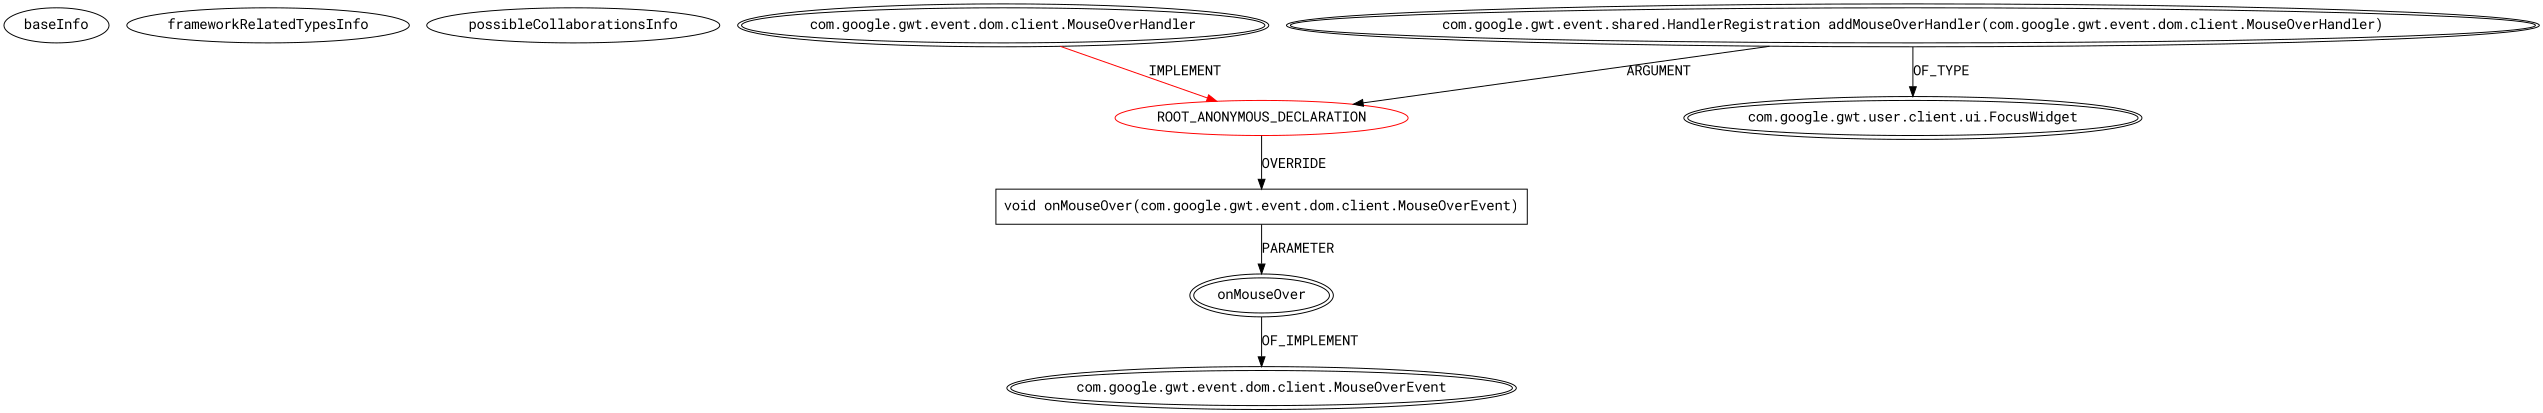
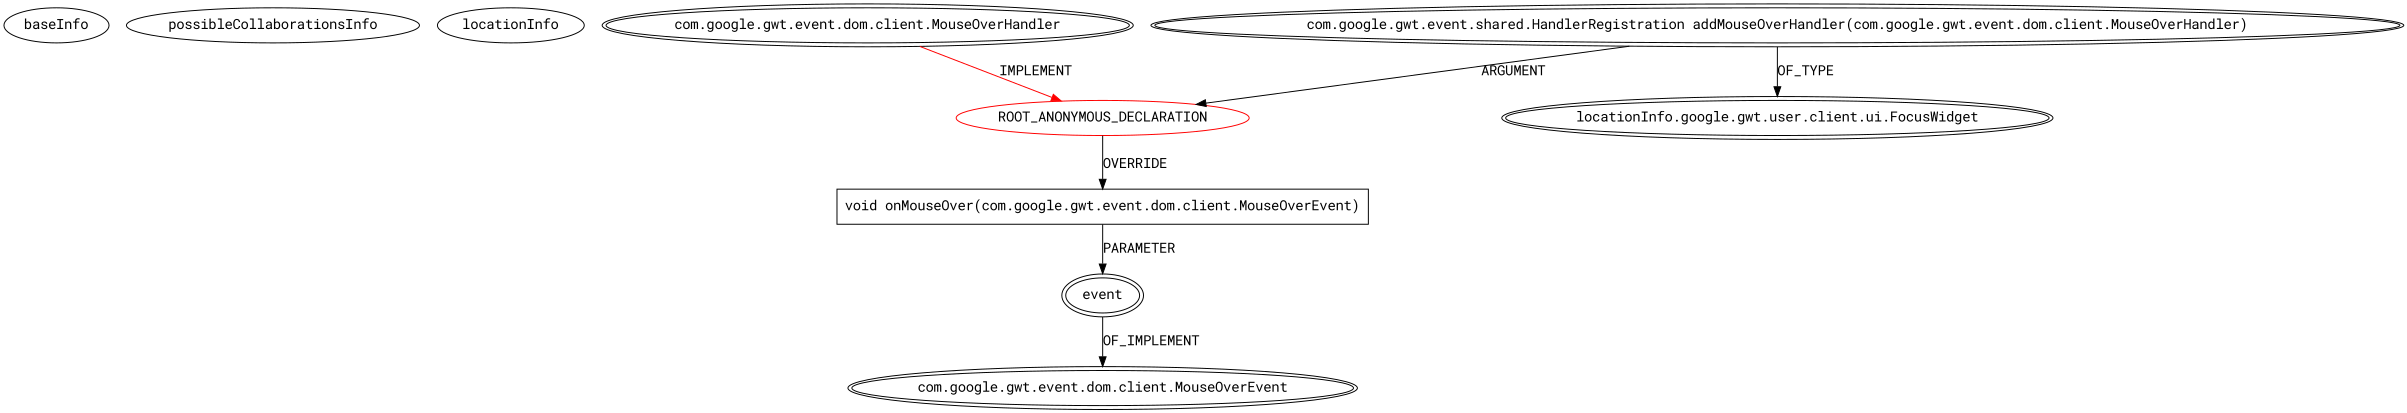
node "frameworkRelatedTypesInfo": removed
node "locationInfo": added
node "com.google.gwt.user.client.ui.FocusWidget": label "com.google.gwt.user.client.ui.FocusWidget" -> "locationInfo.google.gwt.user.client.ui.FocusWidget"
node "onMouseOver": label "onMouseOver" -> "event"
